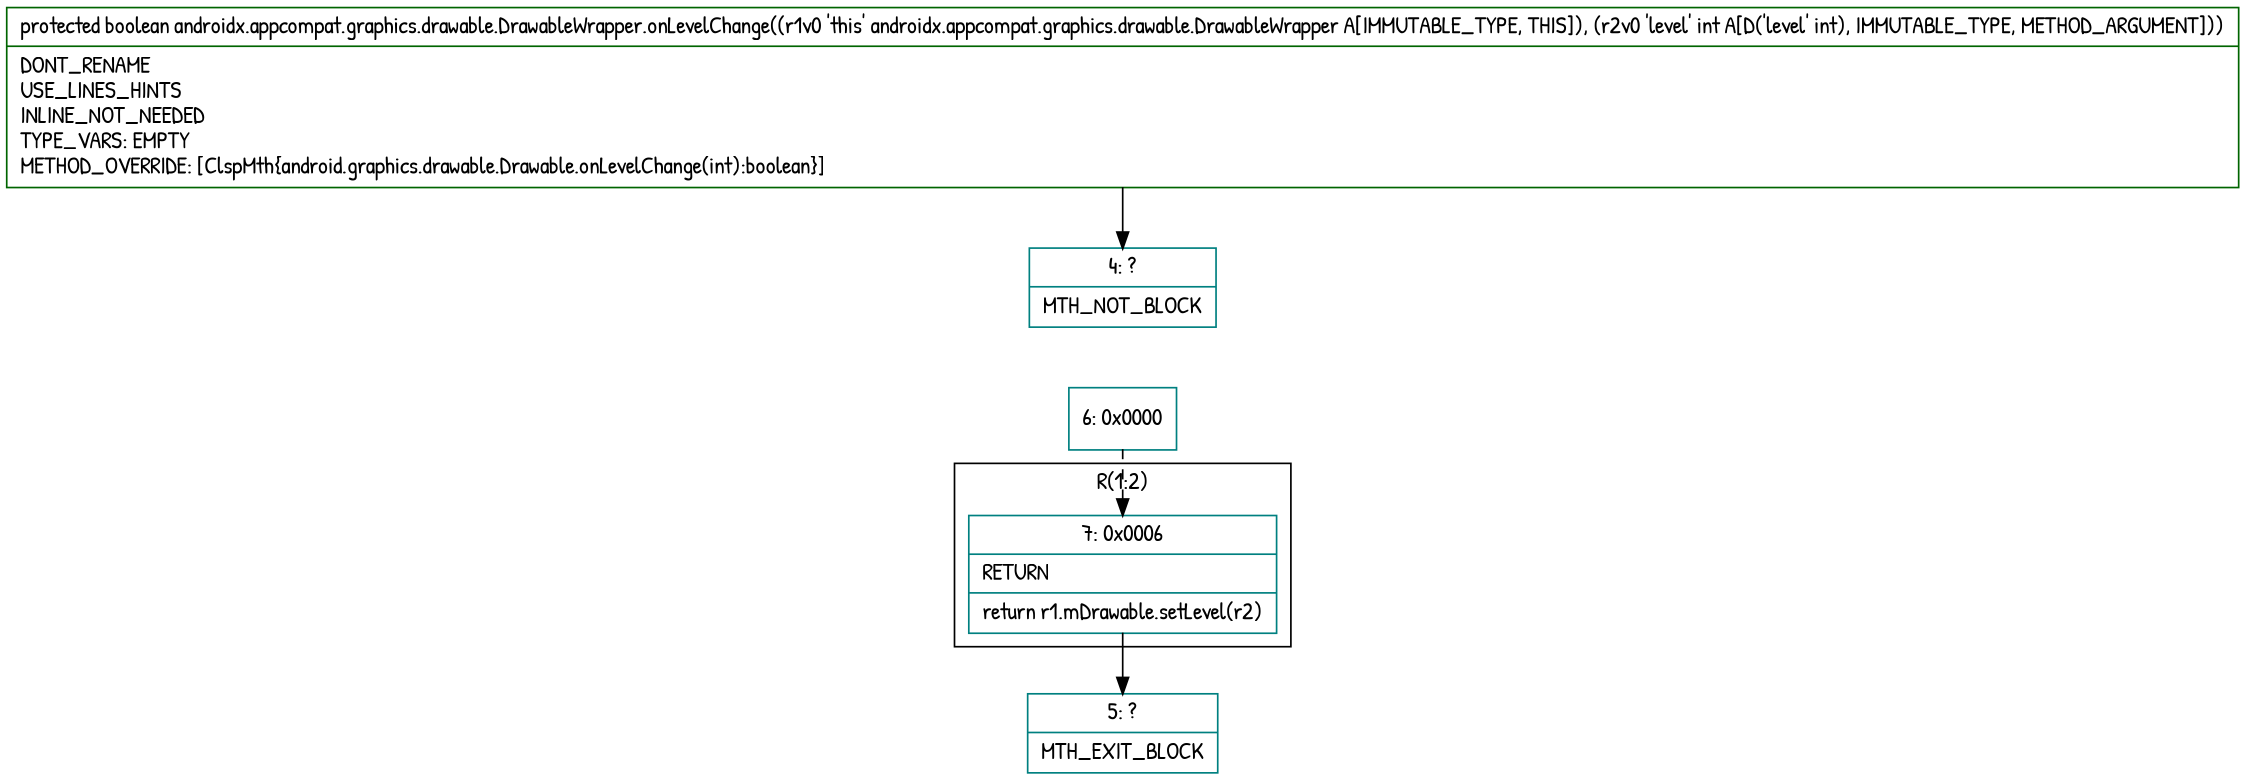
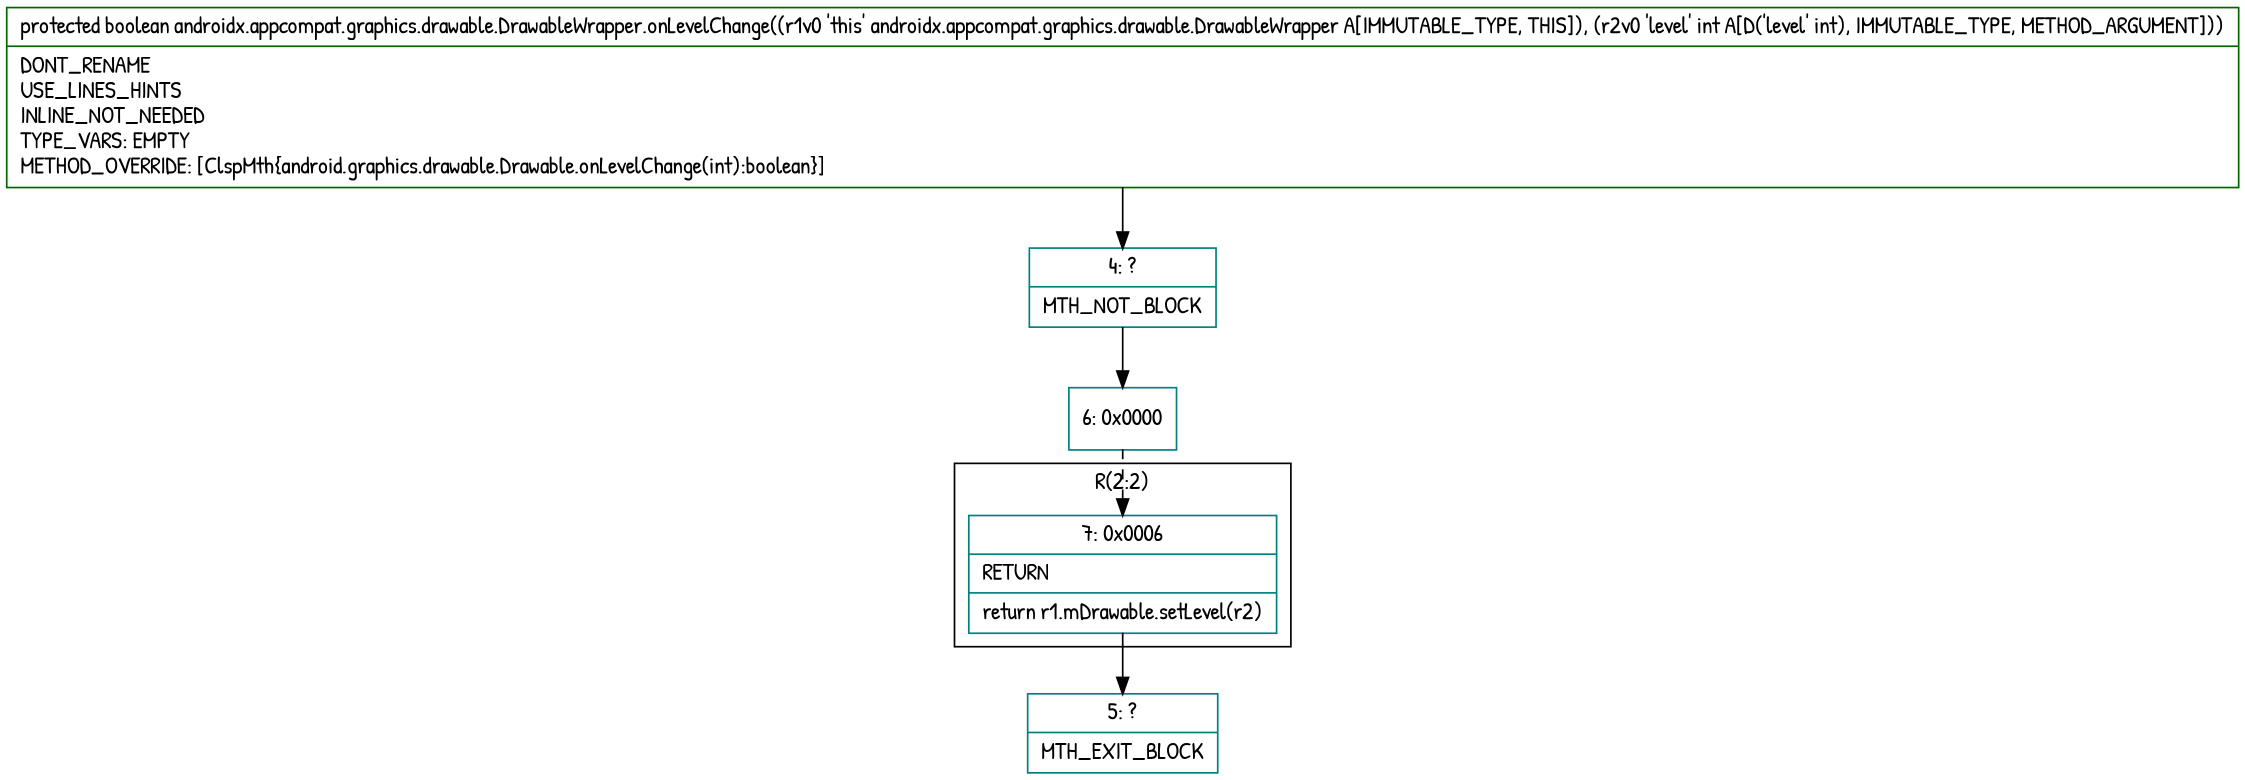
edge "4: ?" -> "6: 0x0000": added
cluster "R(1:2)": label "R(1:2)" -> "R(2:2)"
